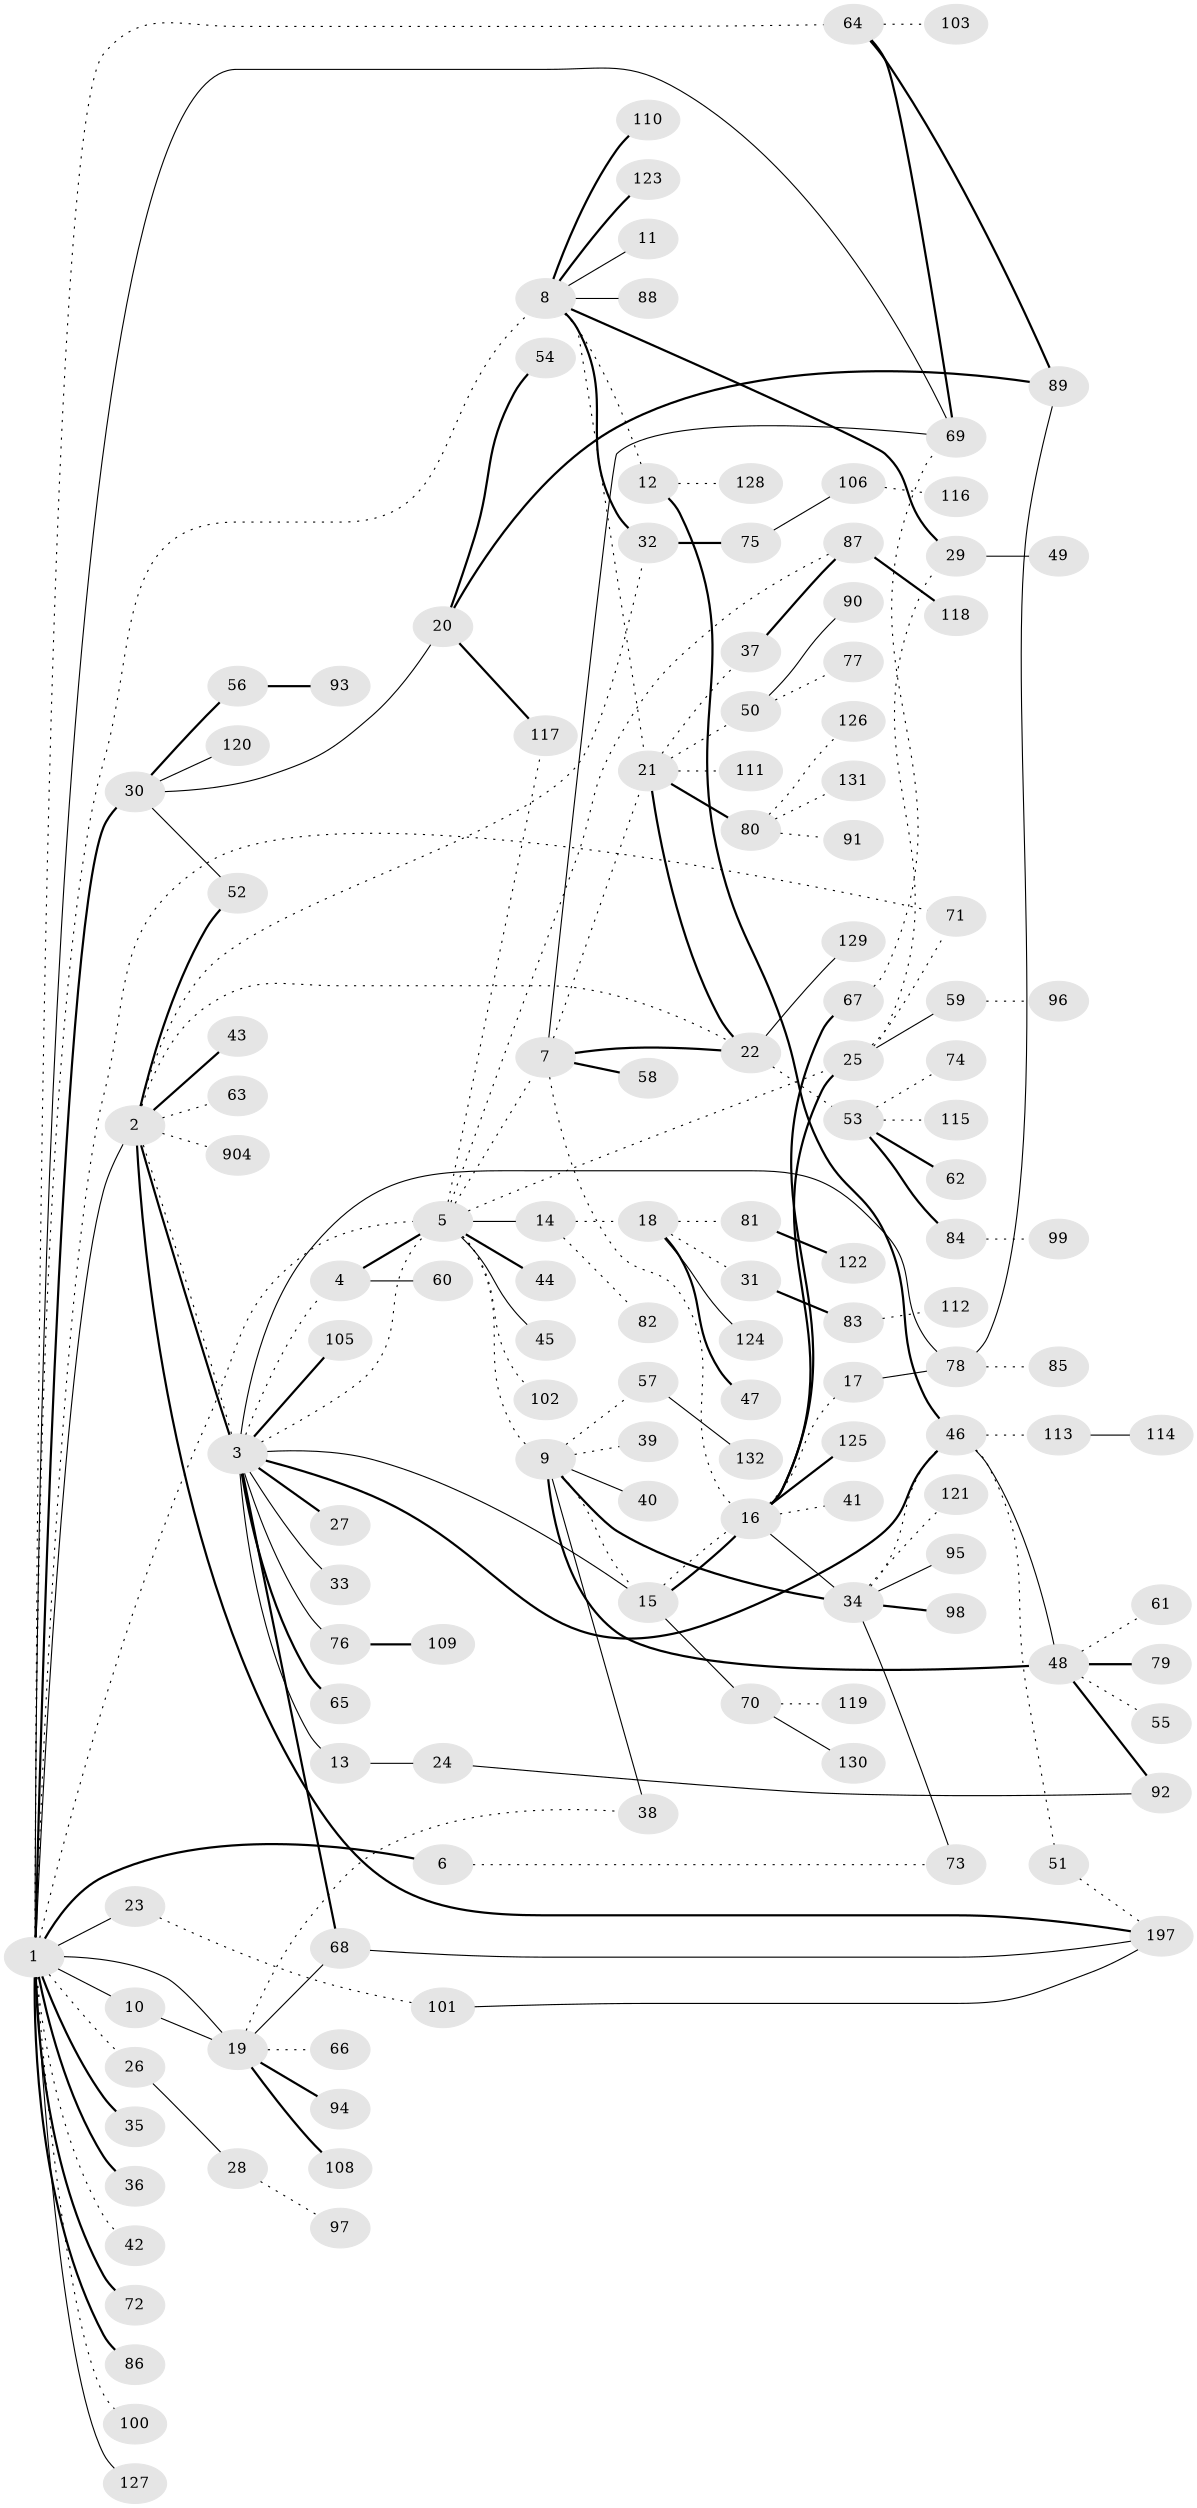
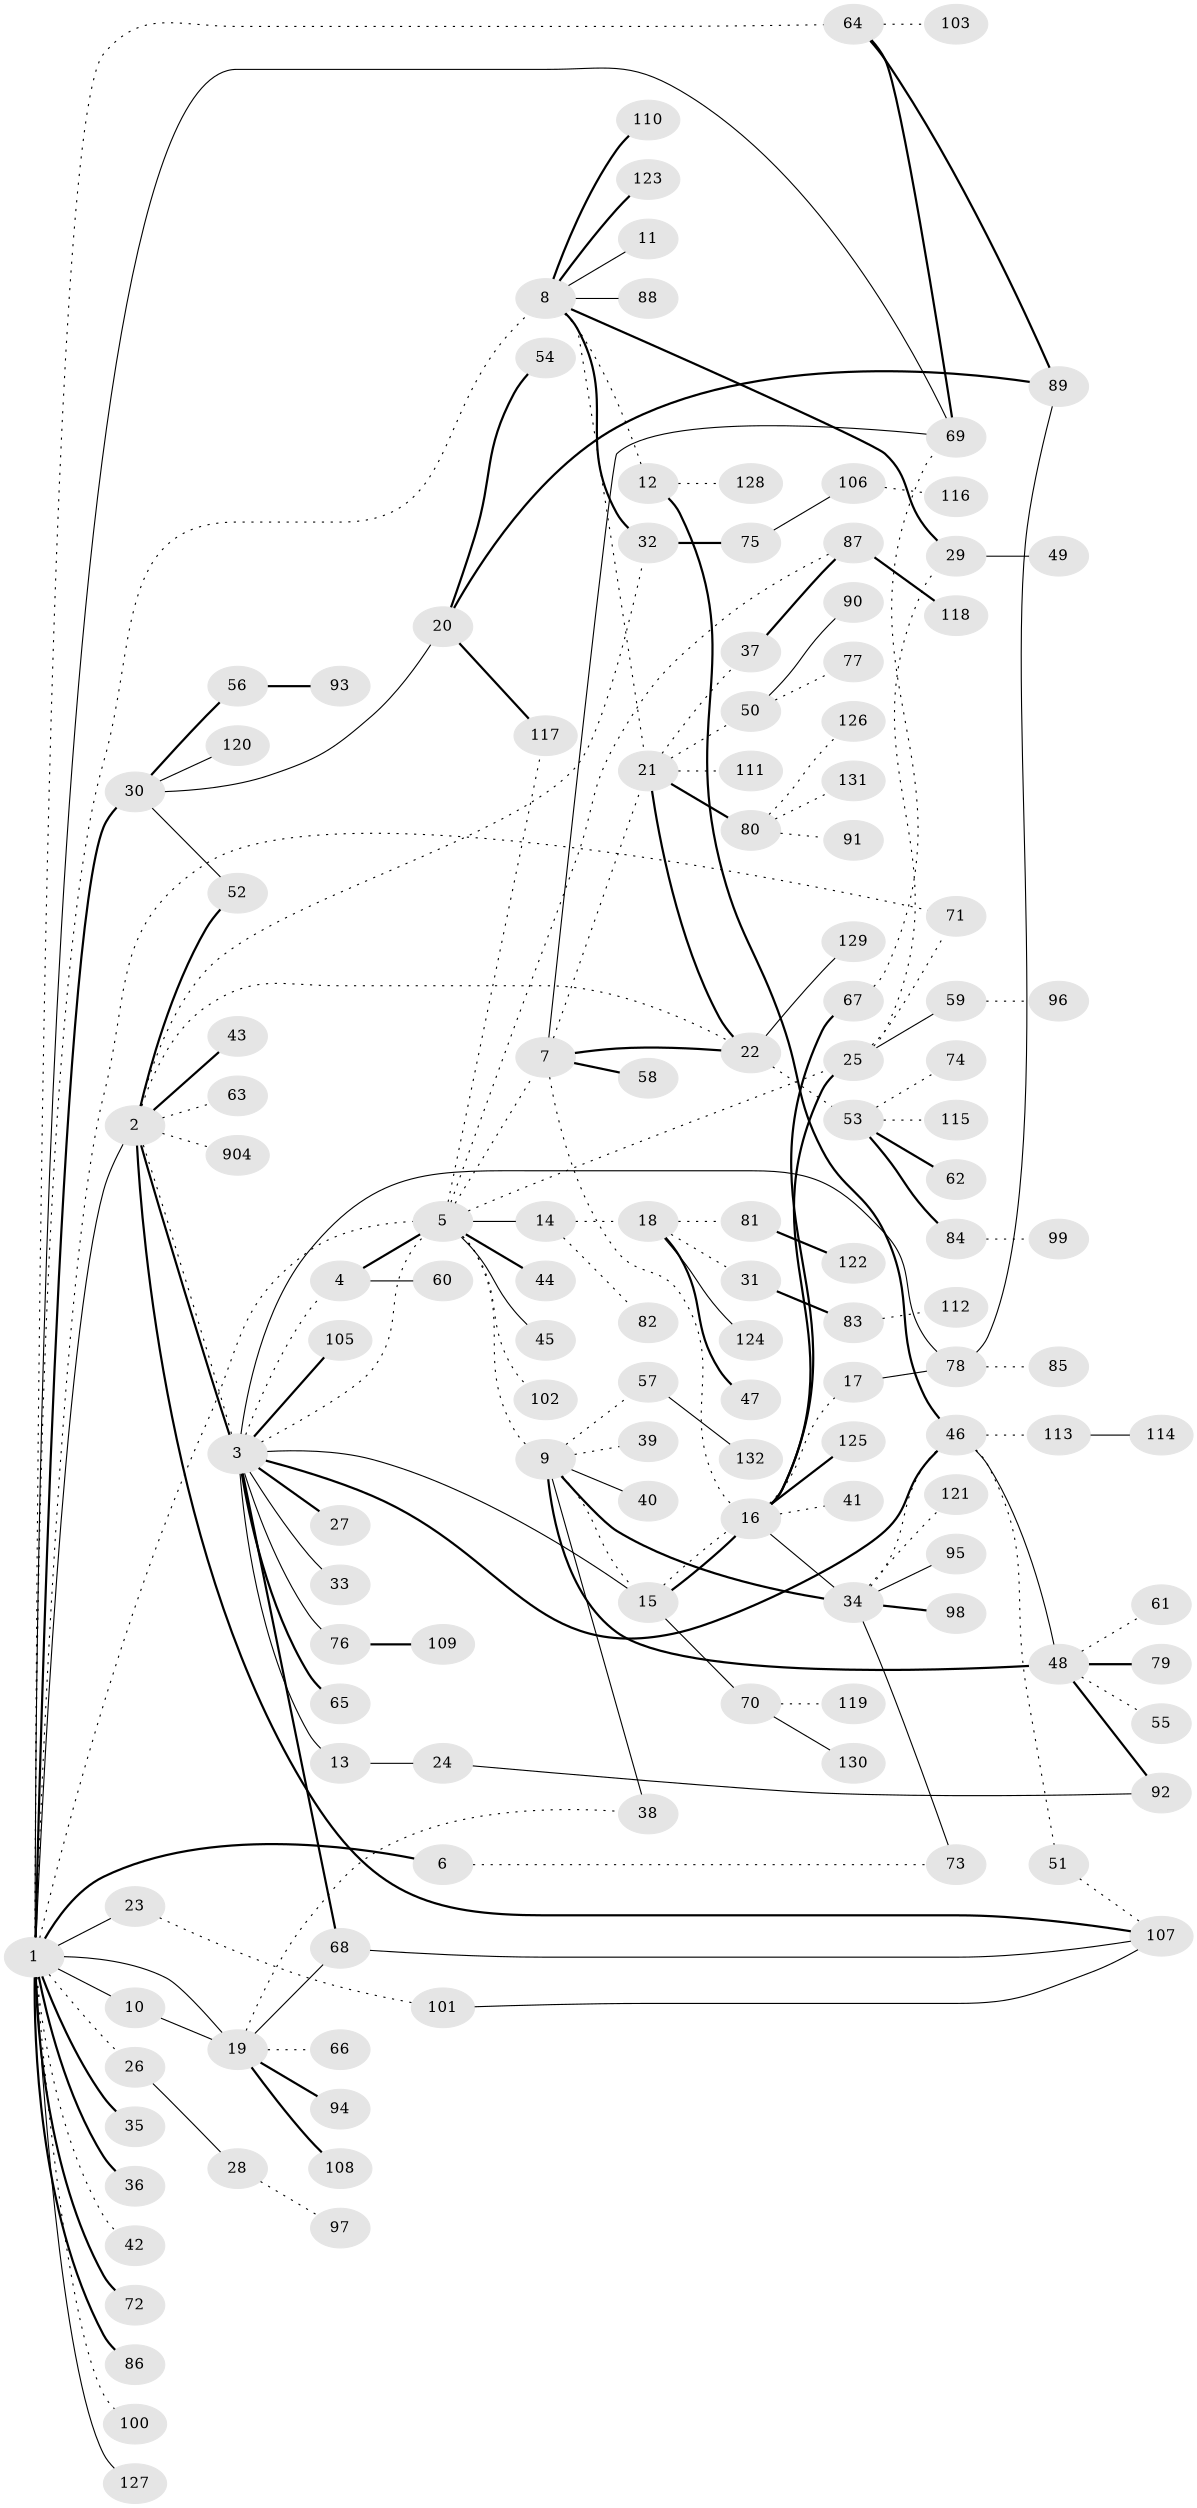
node "197": label "197" -> "107"
